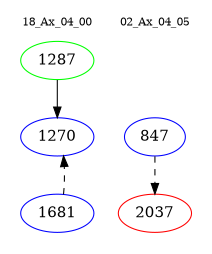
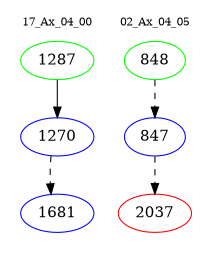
cluster "18_Ax_04_00": label "18_Ax_04_00" -> "17_Ax_04_00"
node "848": added
edge "1681" -> "1270": reversed
